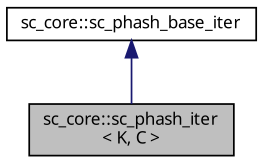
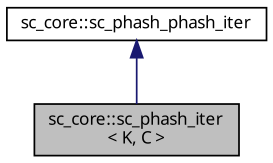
node "sc_core::sc_phash_base_iter": label "sc_core::sc_phash_base_iter" -> "sc_core::sc_phash_phash_iter"
